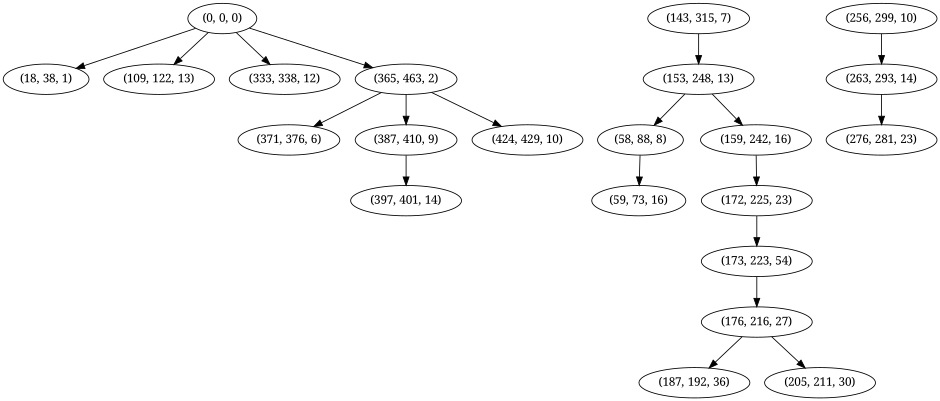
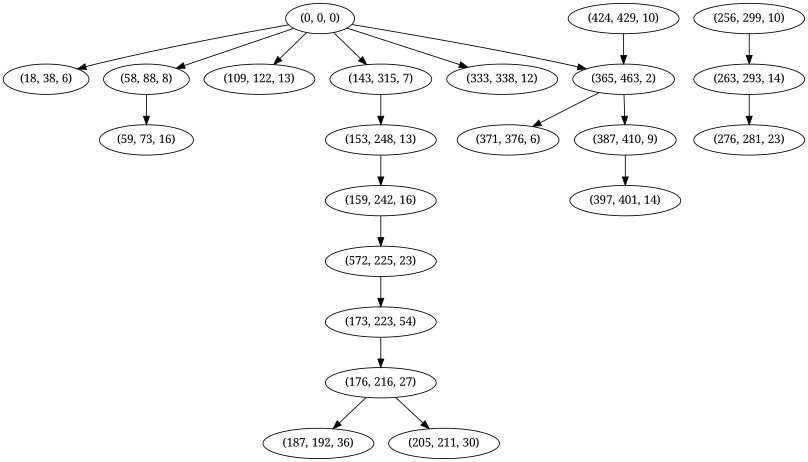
edge "(0, 0, 0)" -> "(143, 315, 7)": added
node "(18, 38, 1)": label "(18, 38, 1)" -> "(18, 38, 6)"
edge "(153, 248, 13)" -> "(58, 88, 8)": now "(0, 0, 0)" -> "(58, 88, 8)"
edge "(365, 463, 2)" -> "(424, 429, 10)": reversed
node "(172, 225, 23)": label "(172, 225, 23)" -> "(572, 225, 23)"
